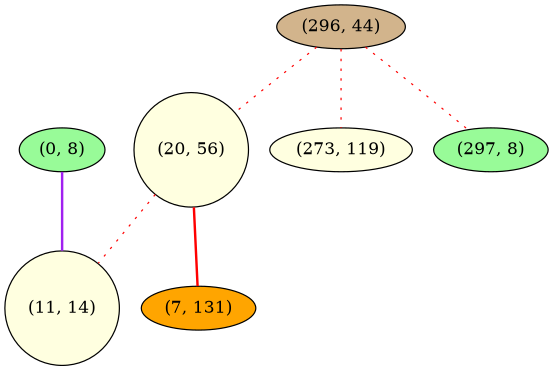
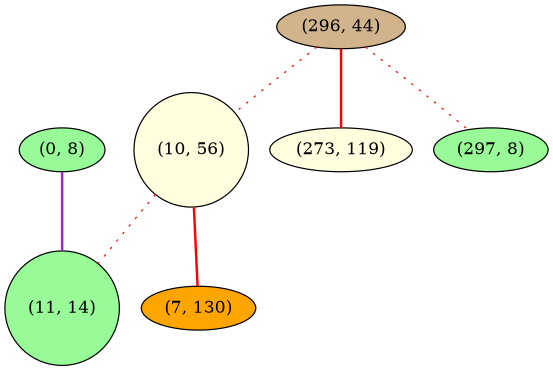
edge "(296, 44)" -- "(273, 119)": style dotted -> bold
node "(20, 56)": label "(20, 56)" -> "(10, 56)"
node "(11, 14)": fillcolor lightyellow -> palegreen
node "(7, 131)": label "(7, 131)" -> "(7, 130)"
